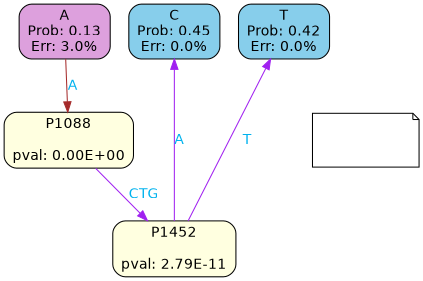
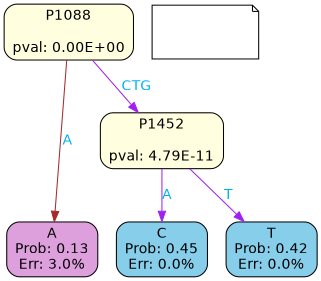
edge "A Prob: 0.13 Err: 3.0%" -> "P1088 pval: 0.00E+00": reversed
node "P1452 pval: 2.79E-11": label "P1452 pval: 2.79E-11" -> "P1452 pval: 4.79E-11"
